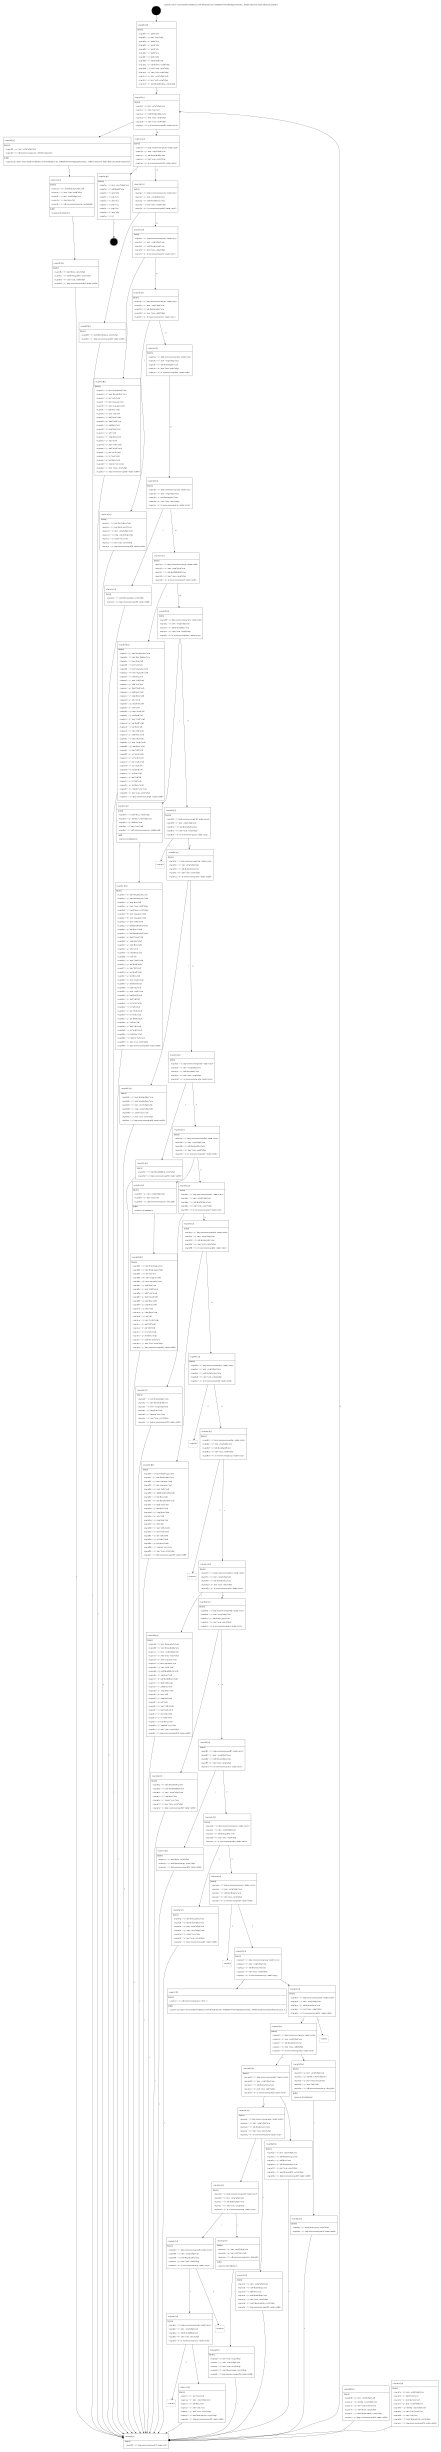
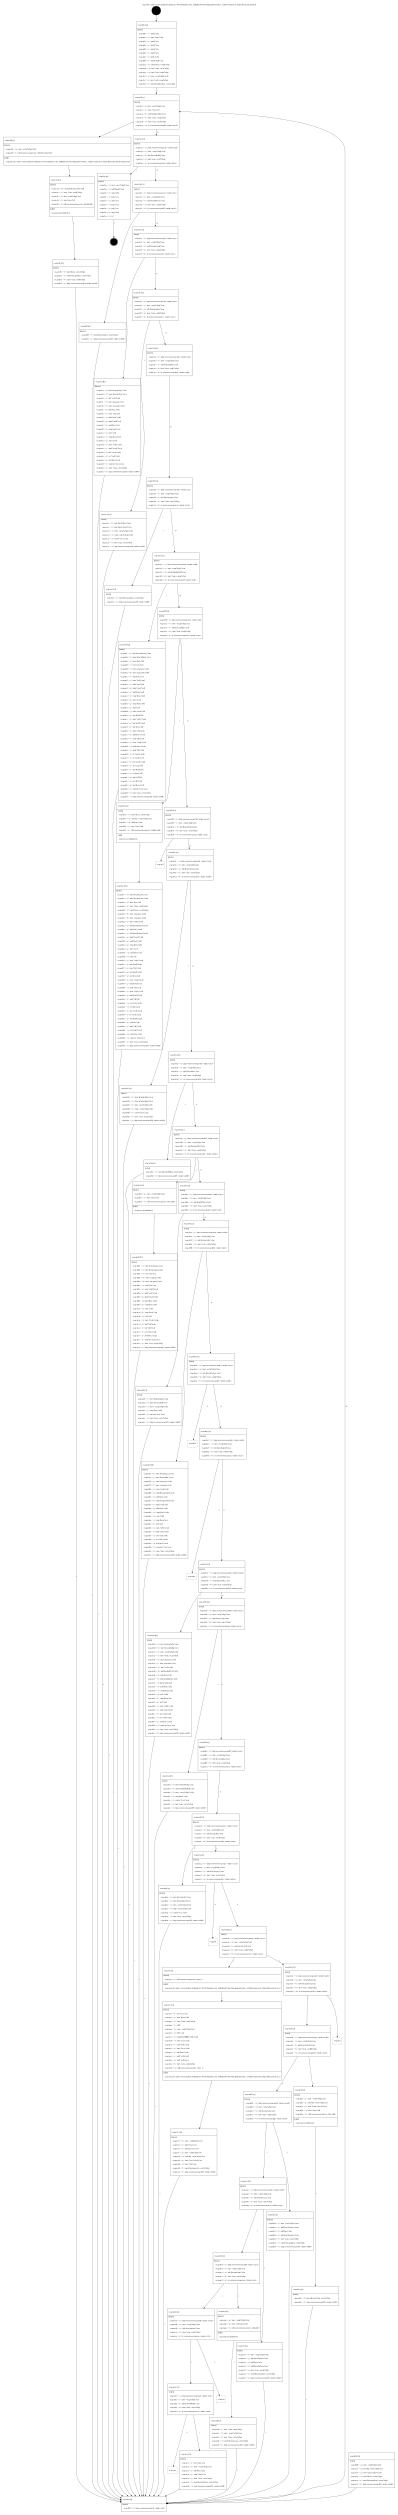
node "0x401e52 [19]": removed
node "0x401c3c [52]": added
